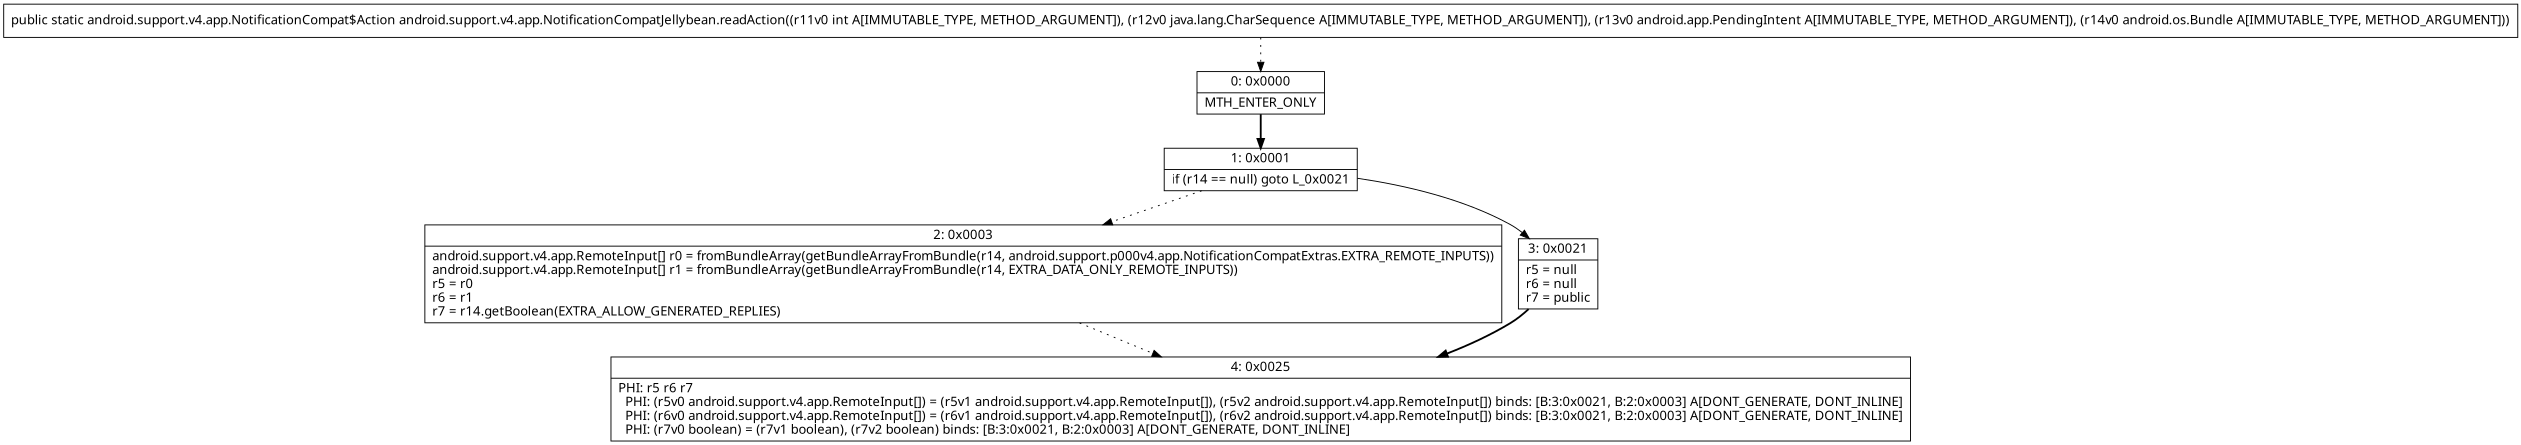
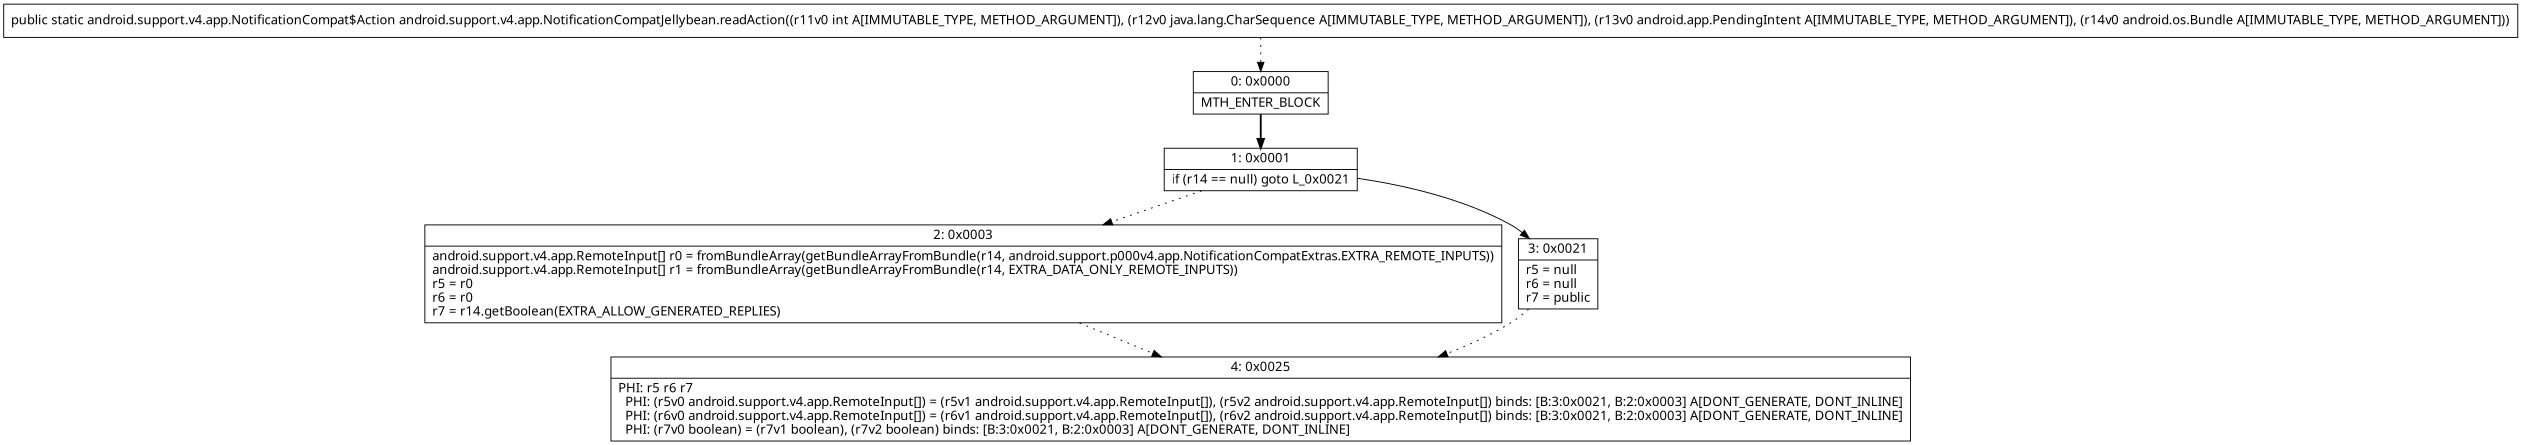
node "0: 0x0000": text "MTH_ENTER_ONLY" -> "MTH_ENTER_BLOCK"
node "2: 0x0003": text "r6 = r1" -> "r6 = r0"
edge "3: 0x0021" -> "4: 0x0025": style bold -> dotted
